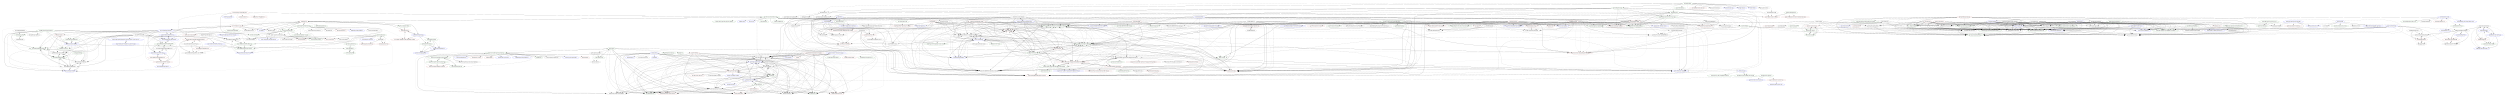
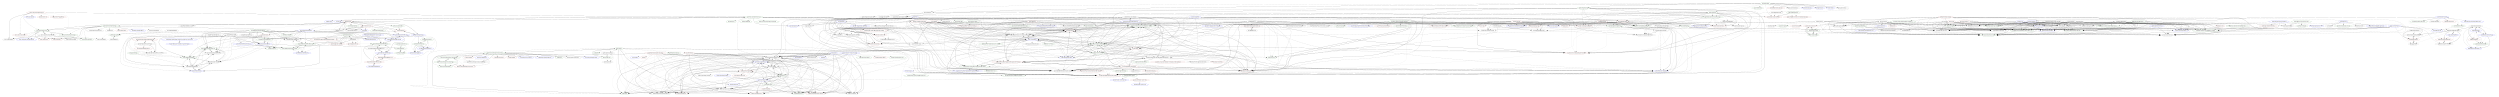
node "JulianPrieber/littlelink-custom": added
